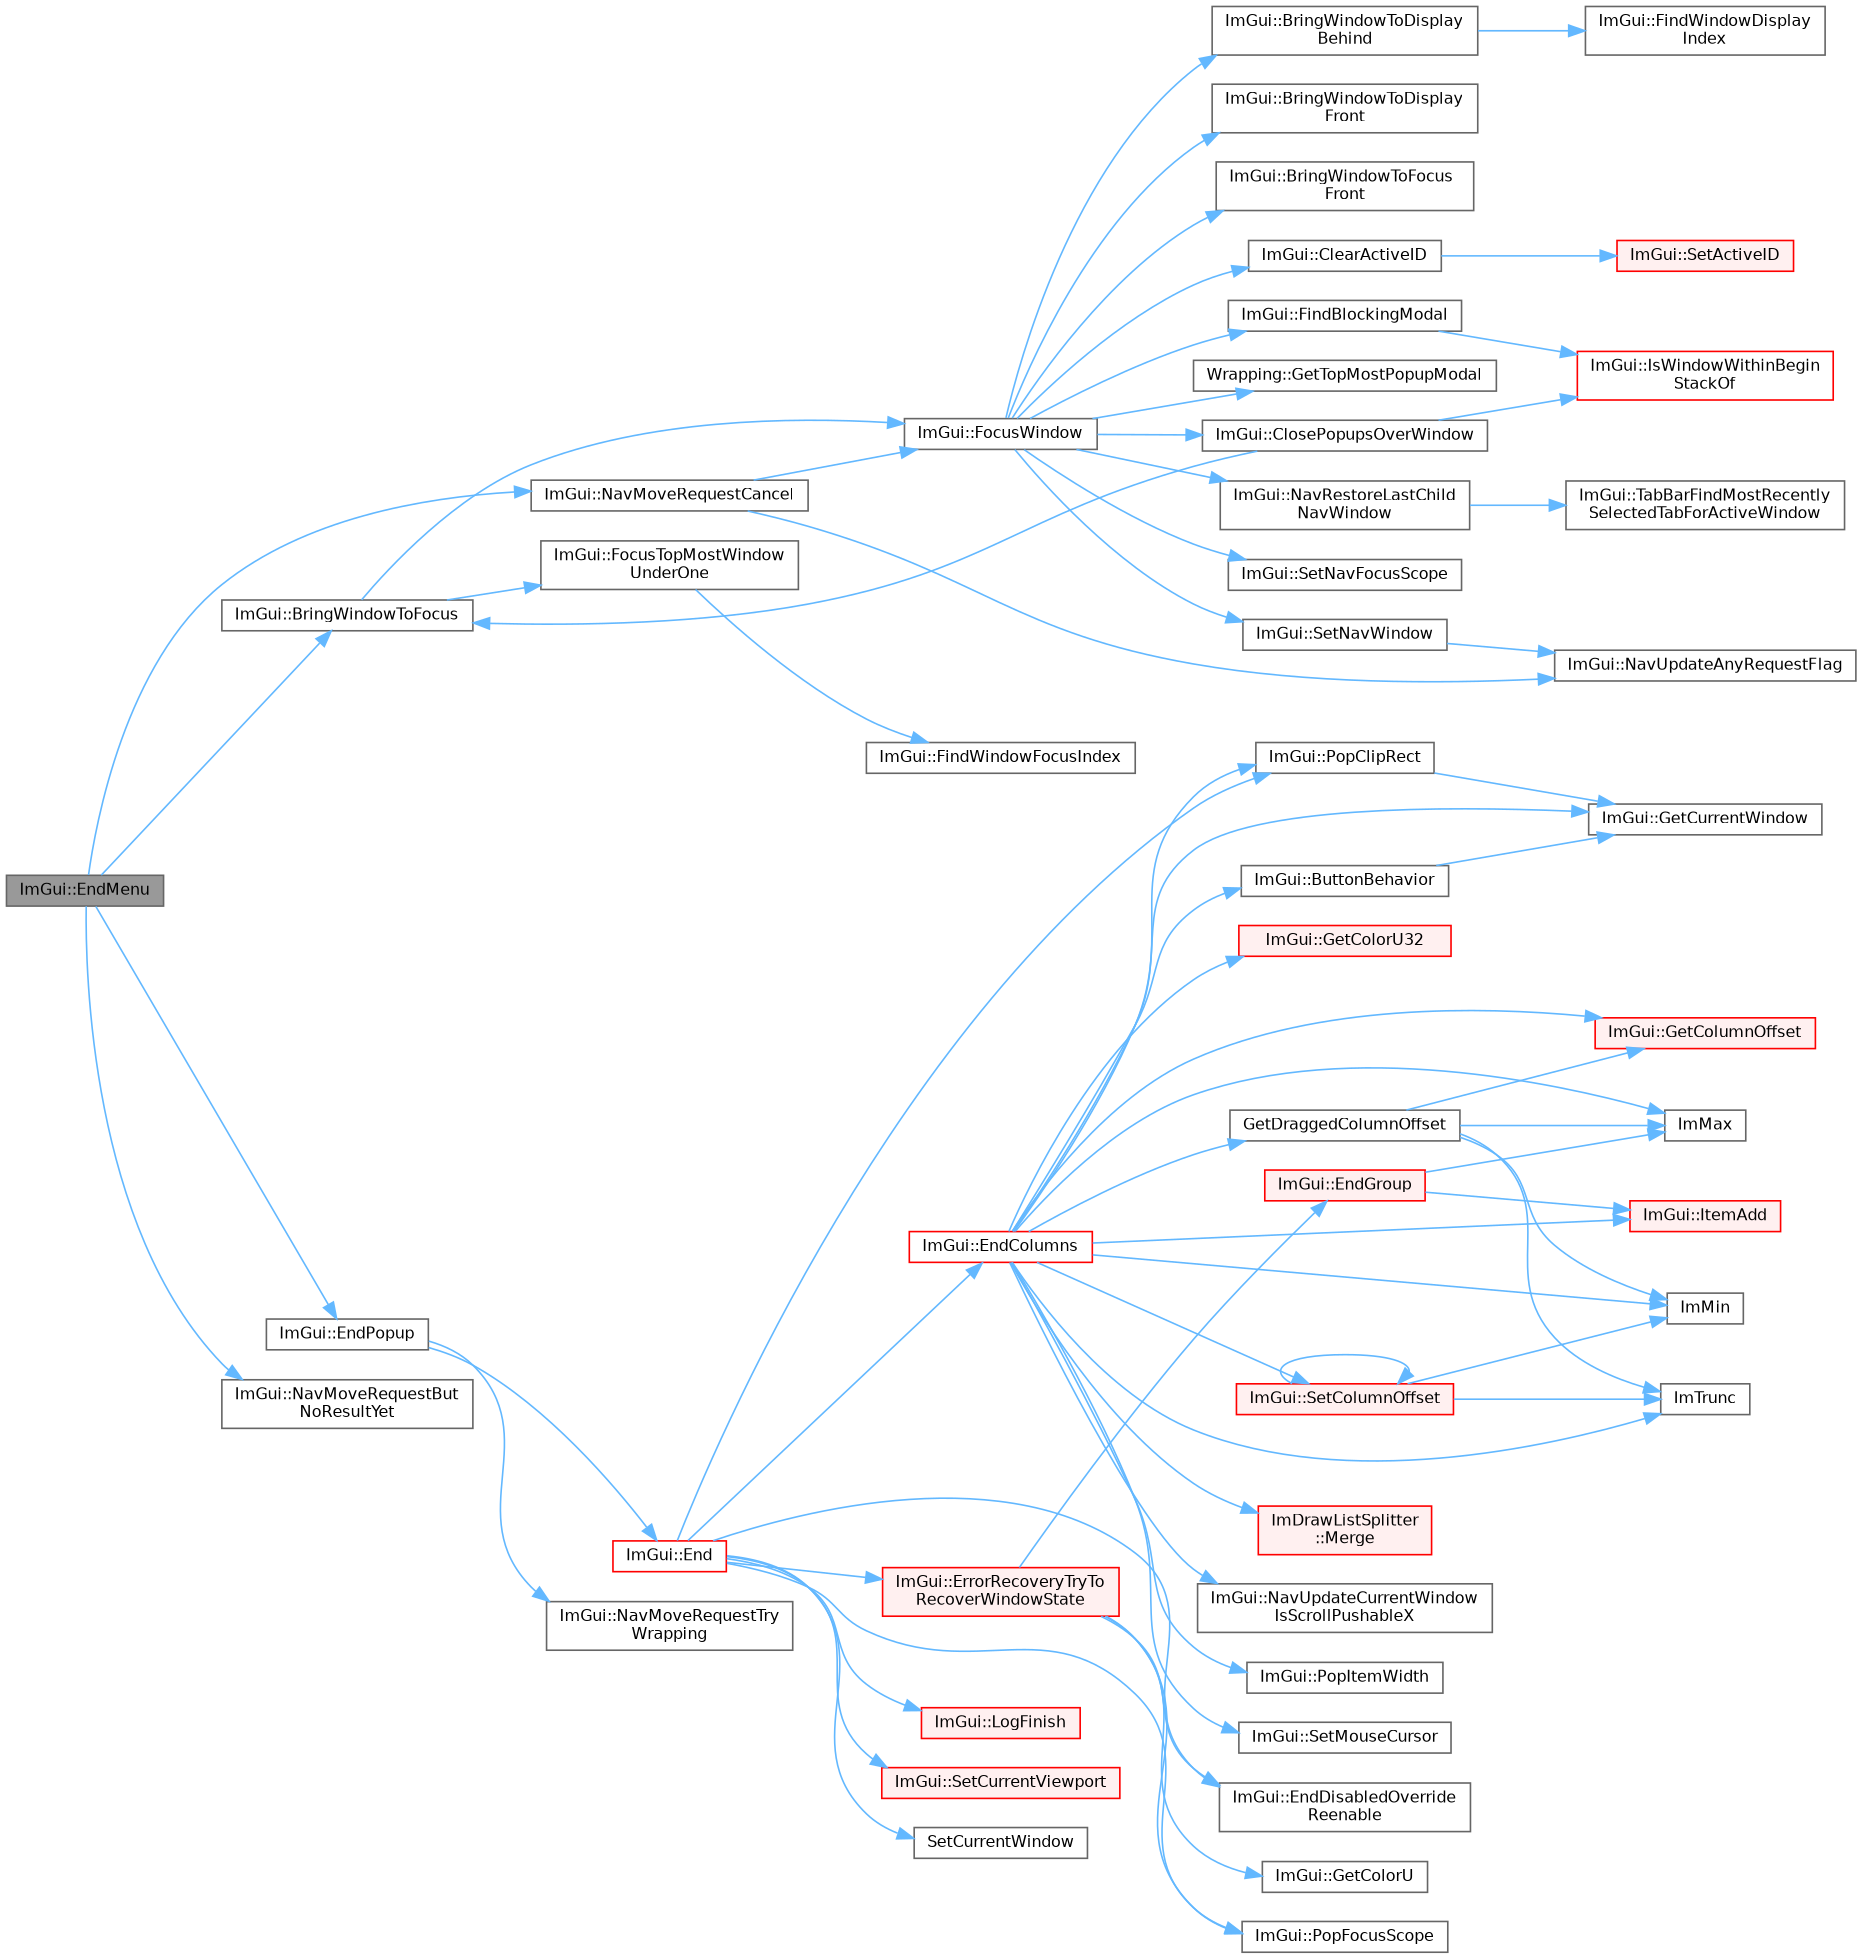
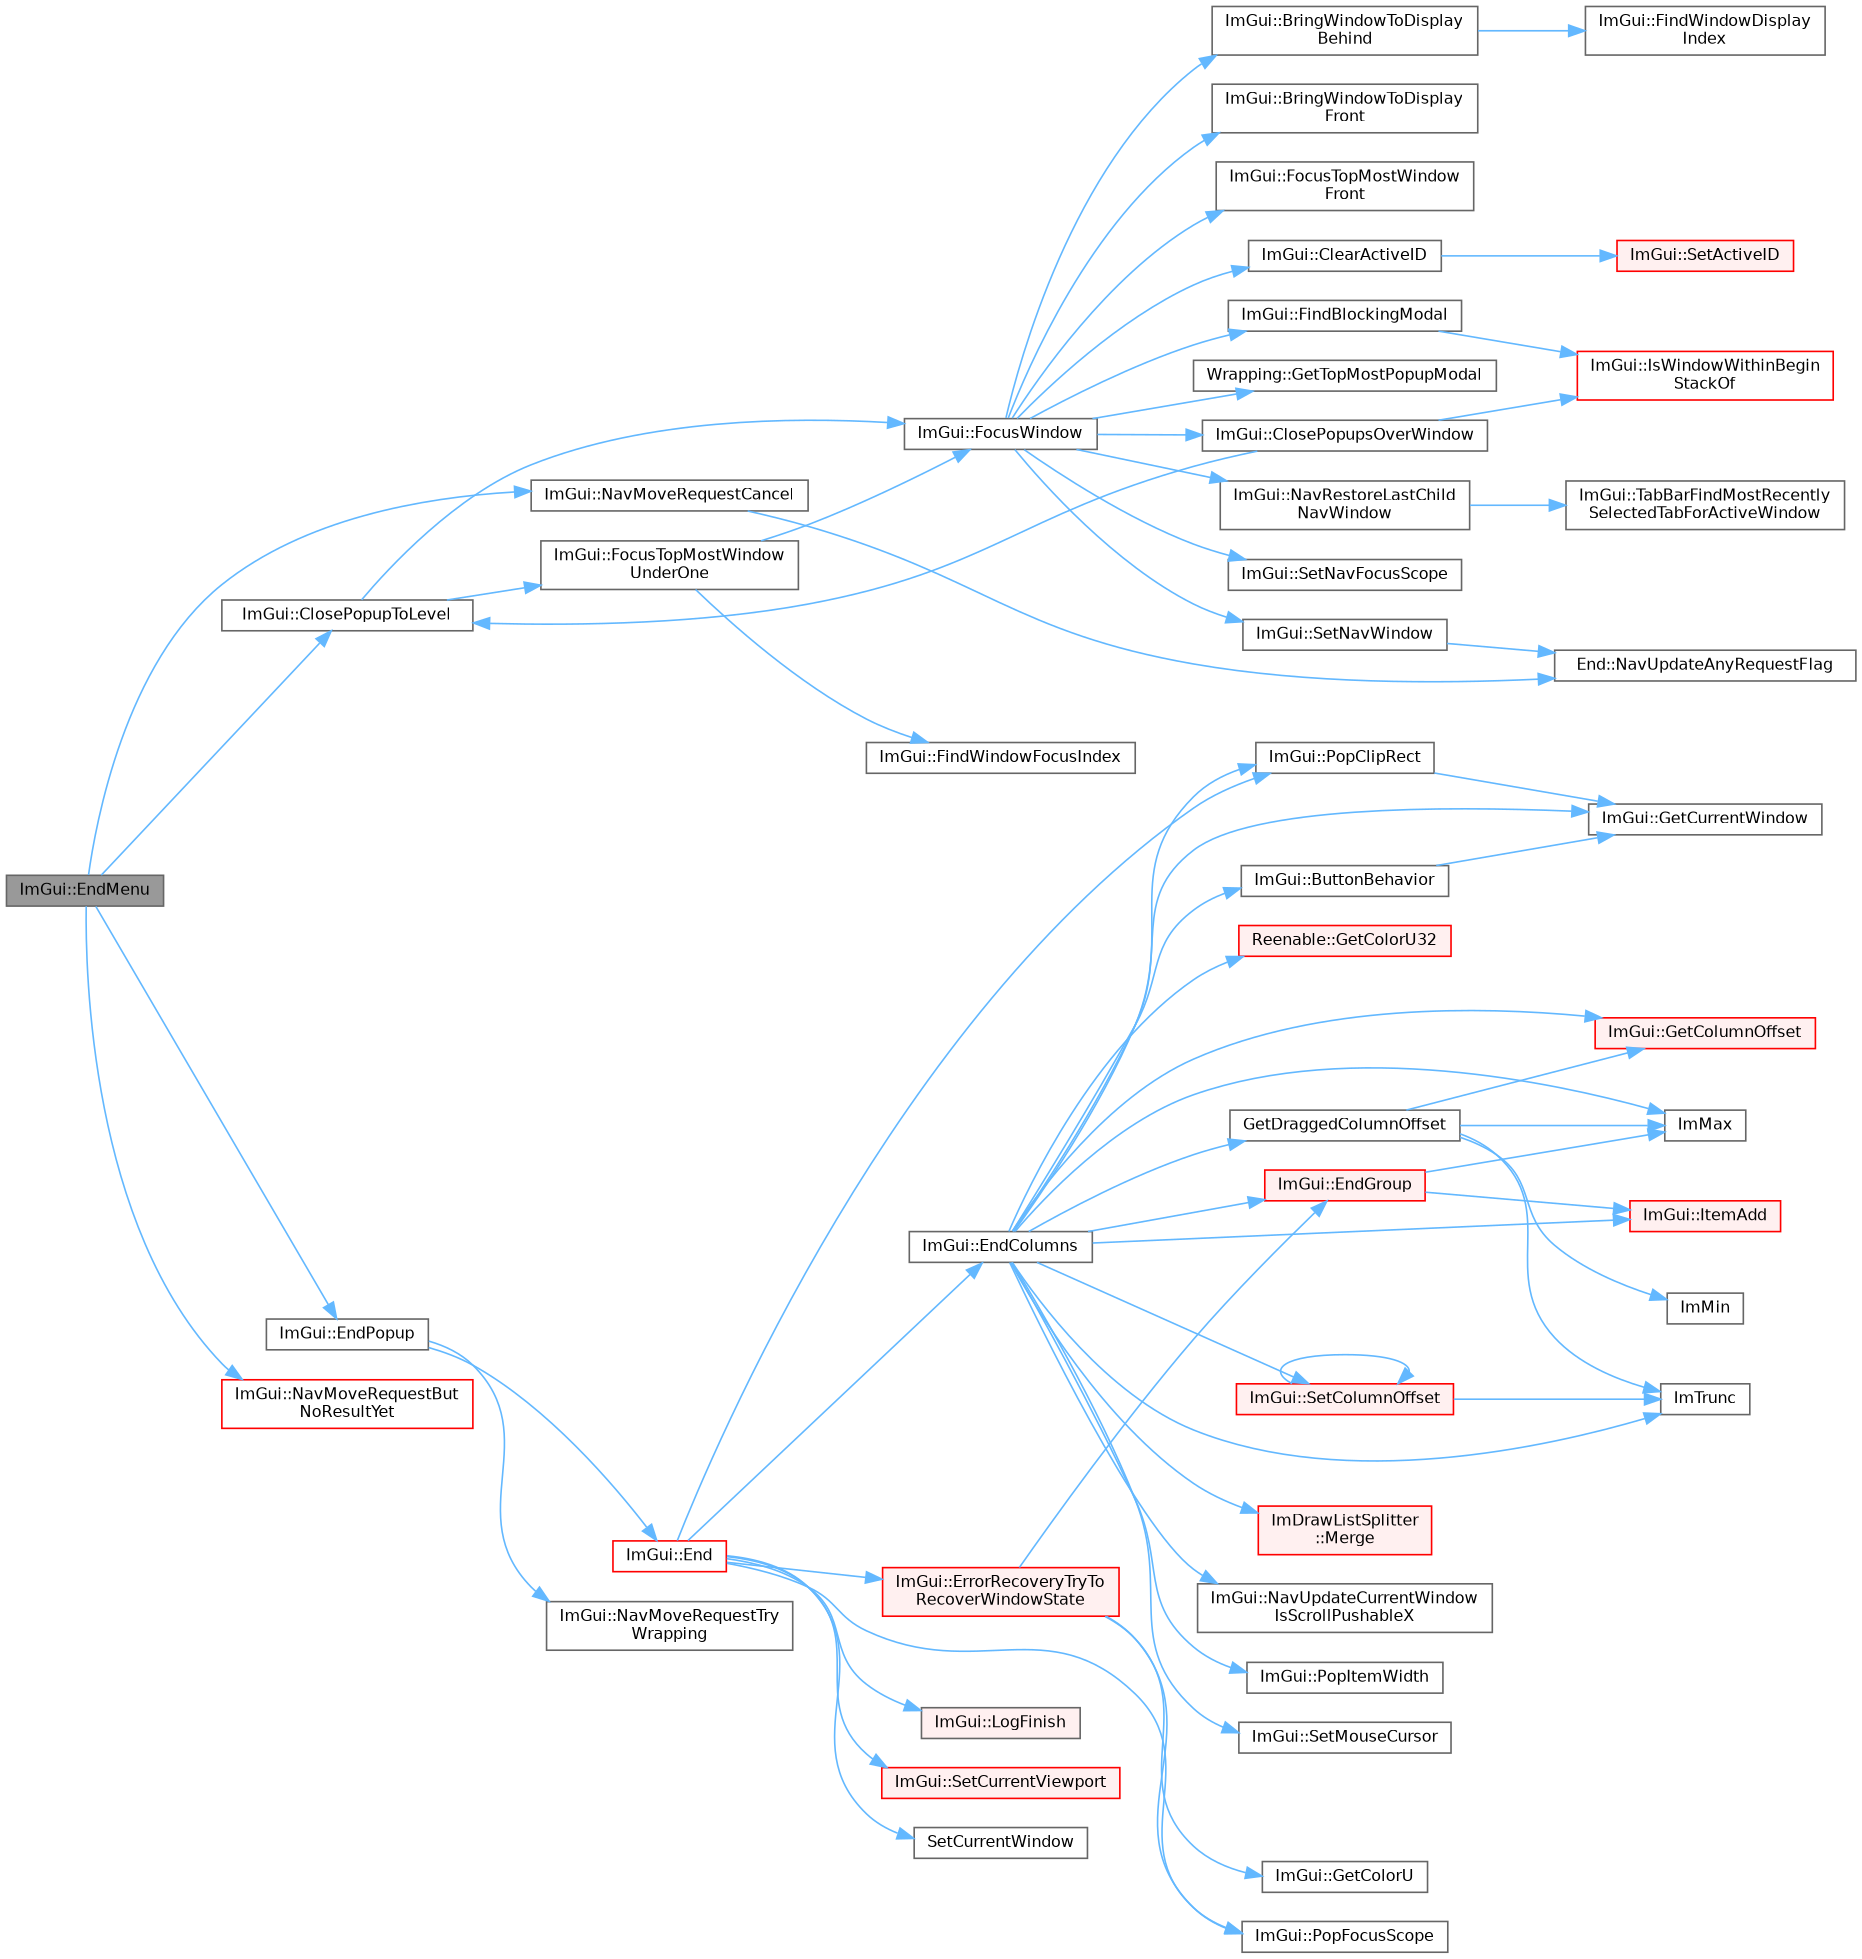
node "ImGui::BringWindowToFocus Front": label "ImGui::BringWindowToFocus Front" -> "ImGui::FocusTopMostWindow Front"
edge "ImGui::NavMoveRequestCancel" -> "ImGui::FocusWindow": now "ImGui::FocusTopMostWindow UnderOne" -> "ImGui::FocusWindow"
node "ImGui::BringWindowToFocus": label "ImGui::BringWindowToFocus" -> "ImGui::ClosePopupToLevel"
node "ImGui::NavUpdateAnyRequestFlag": label "ImGui::NavUpdateAnyRequestFlag" -> "End::NavUpdateAnyRequestFlag"
node "ImGui::GetColorU32": label "ImGui::GetColorU32" -> "Reenable::GetColorU32"
node "ImGui::EndColumns": color red -> grey40
edge "ImGui::EndColumns" -> "ImMin": now "ImGui::EndColumns" -> "ImGui::EndGroup"
edge "ImGui::SetColumnOffset" -> "ImMin": removed
node "ImGui::NavMoveRequestBut NoResultYet": color grey40 -> red
node "ImGui::LogFinish": color red -> grey40
node "ImGui::EndDisabledOverride Reenable": removed
